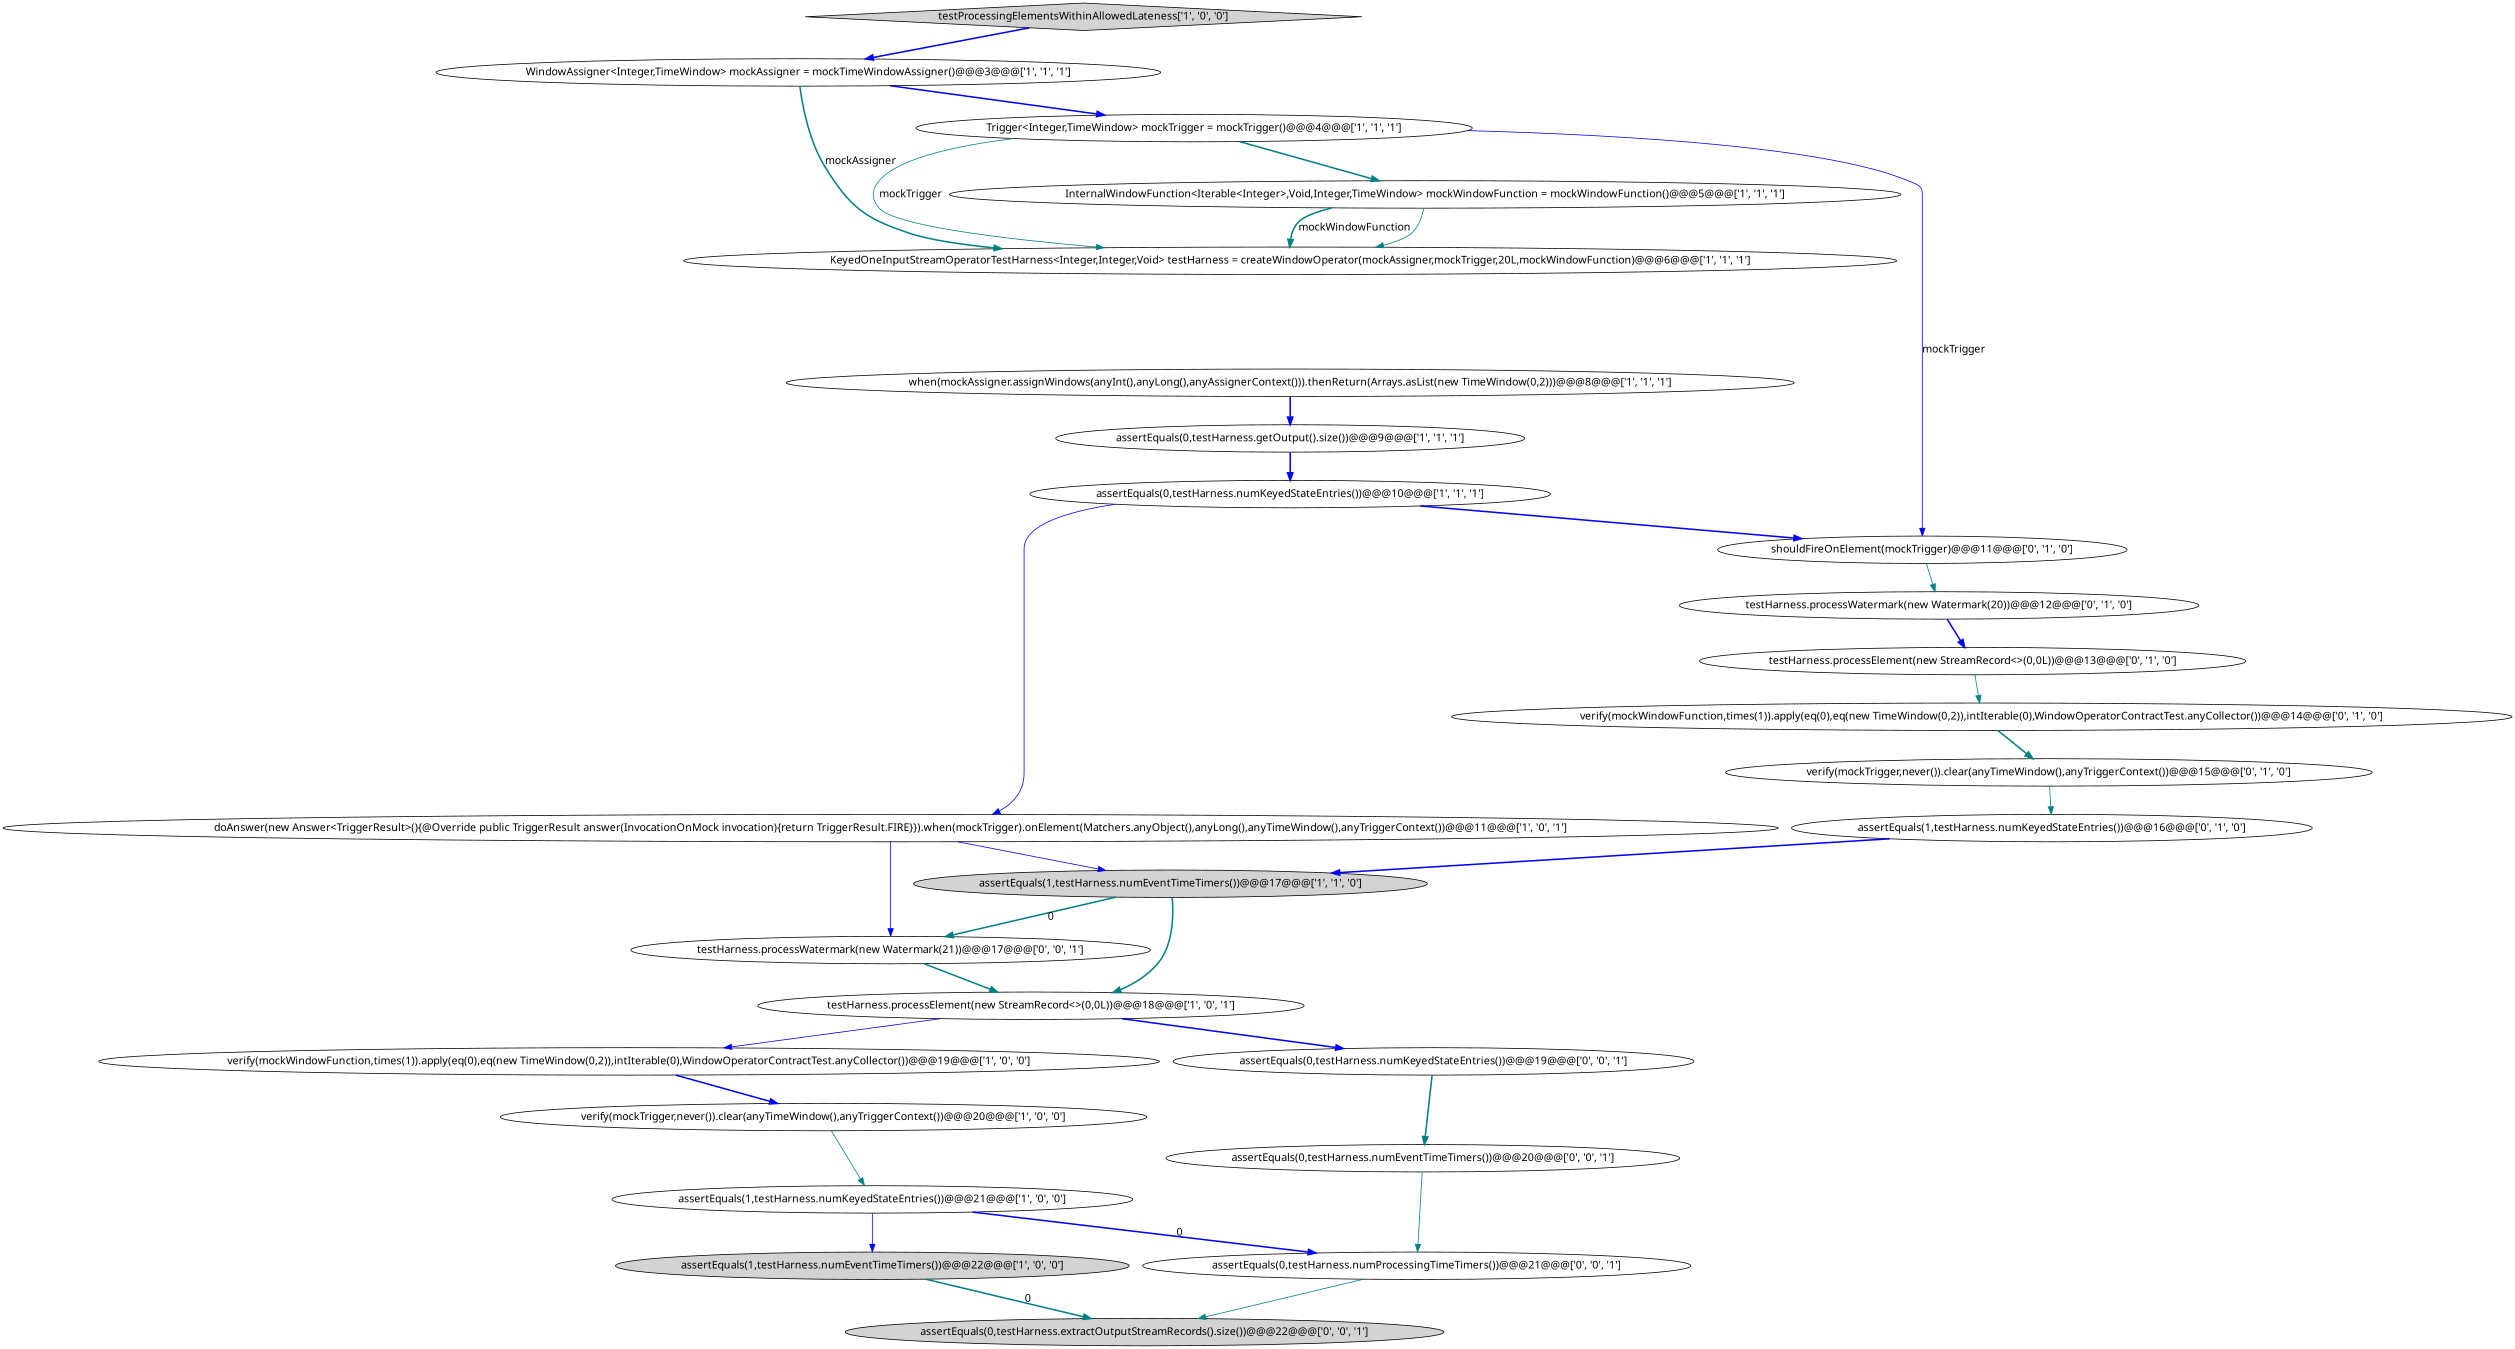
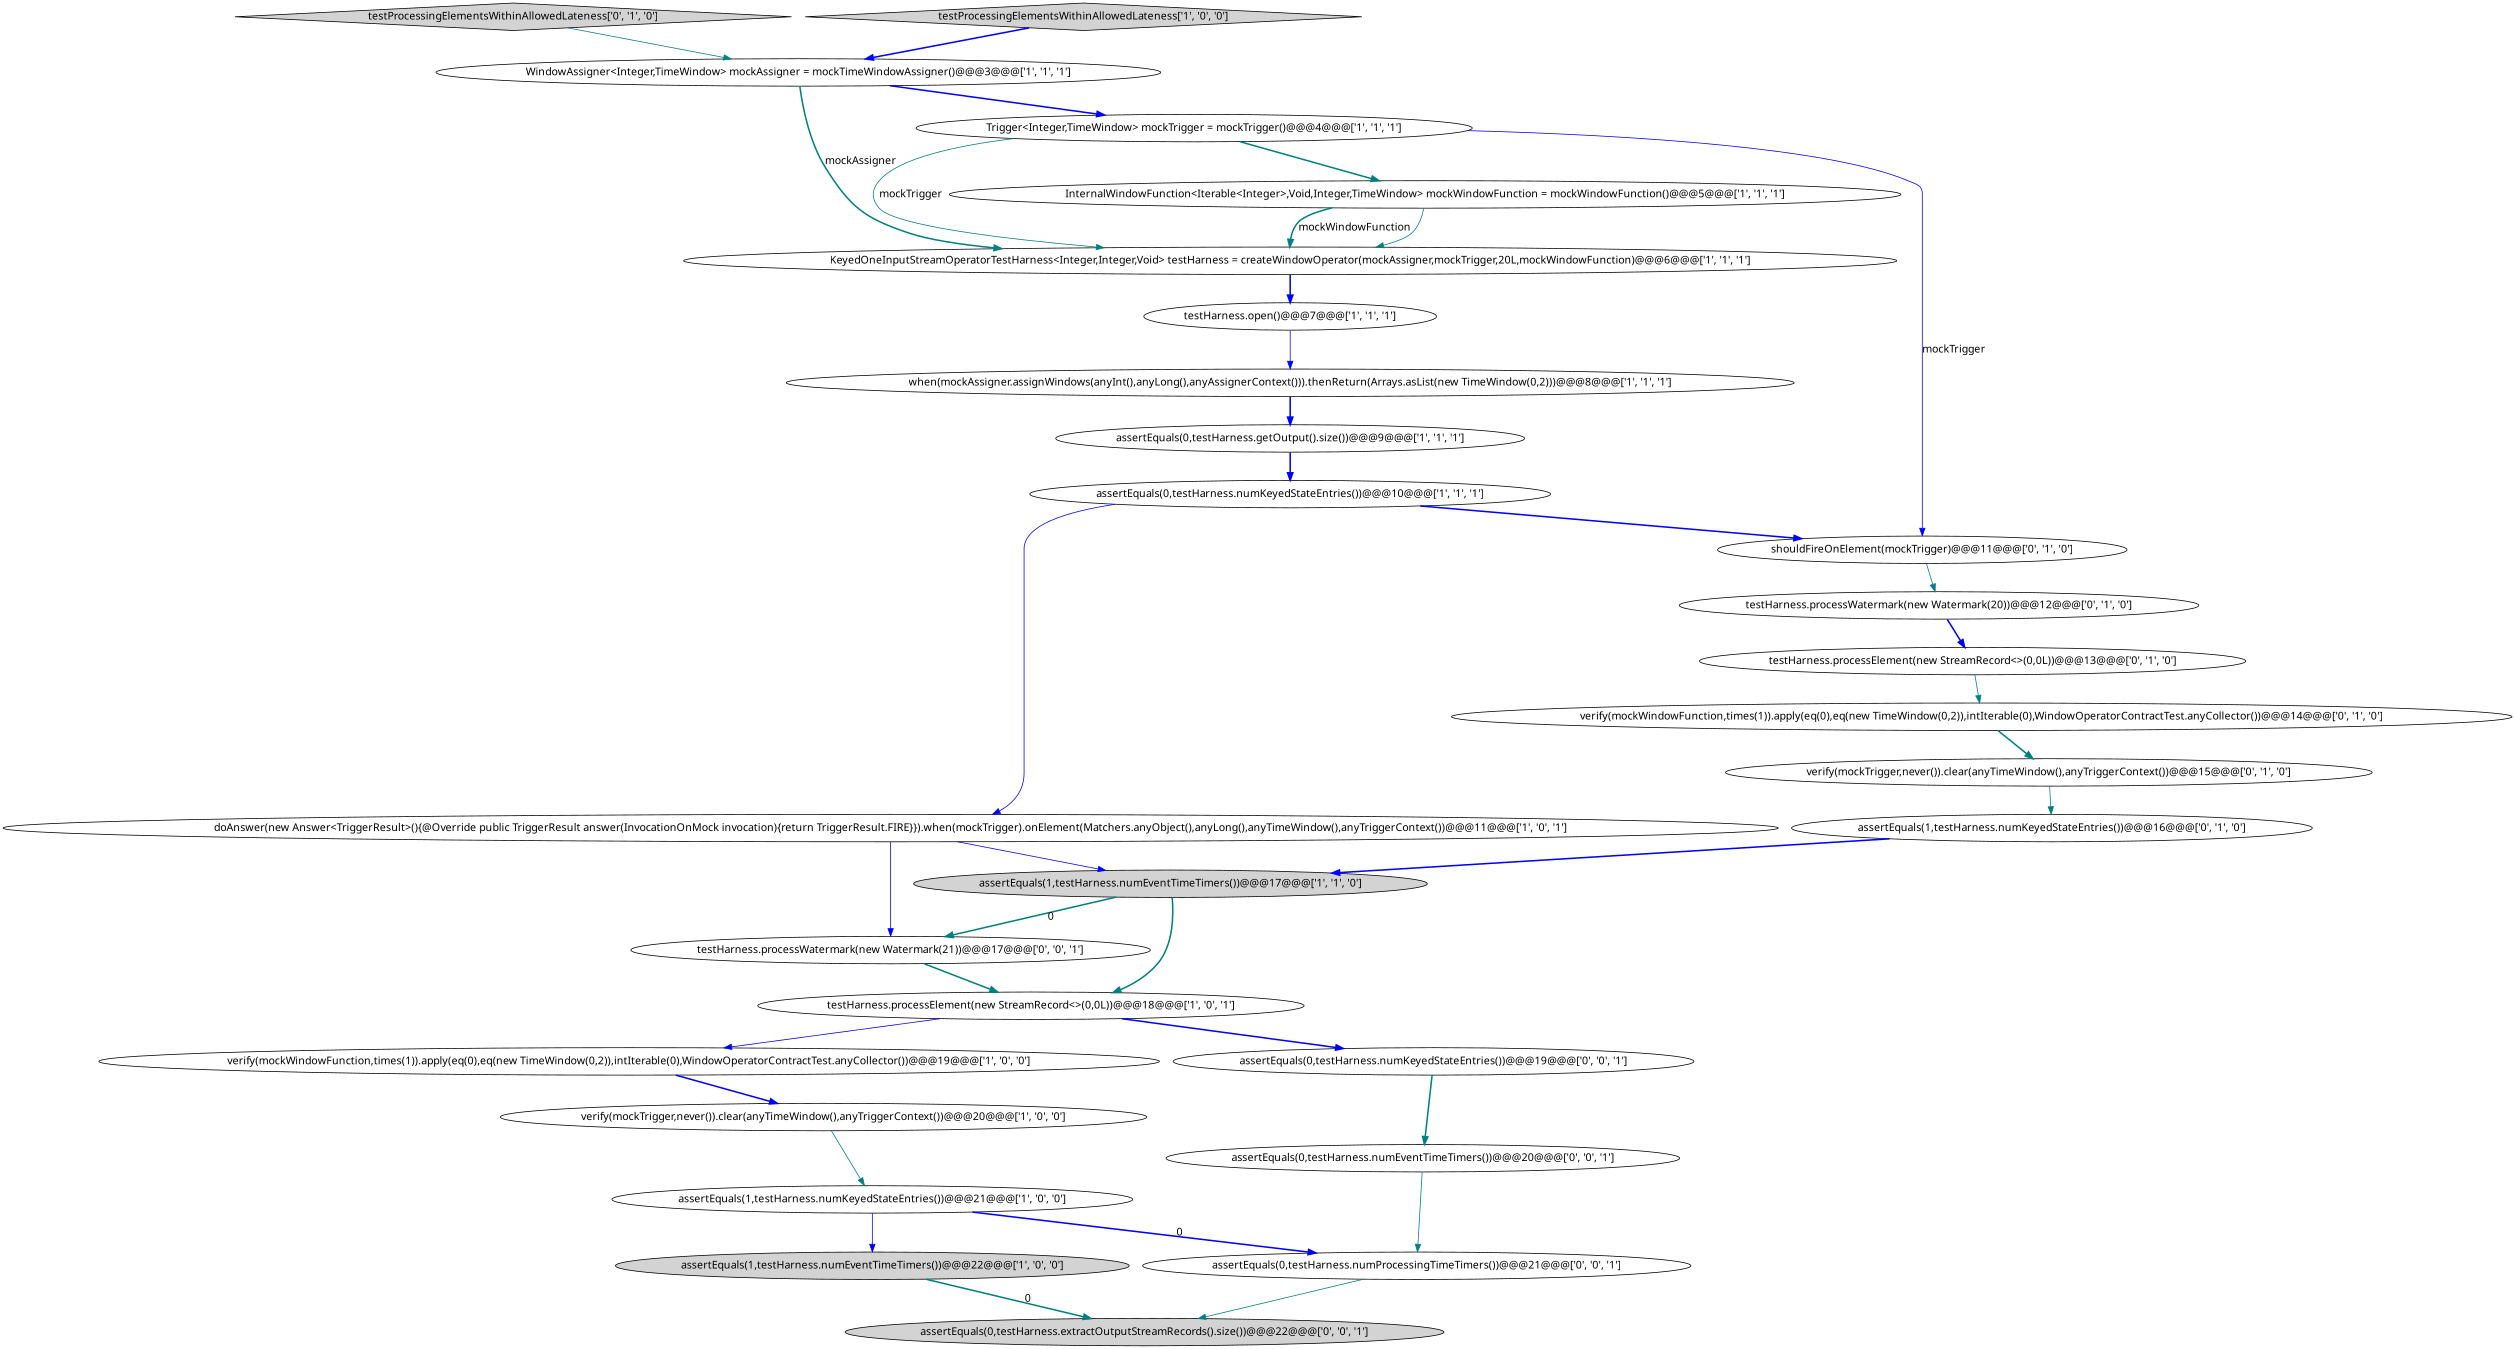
node "testProcessingElementsWithinAllowedLateness['0', '1', '0']": added
node "testHarness.open()@@@7@@@['1', '1', '1']": added
